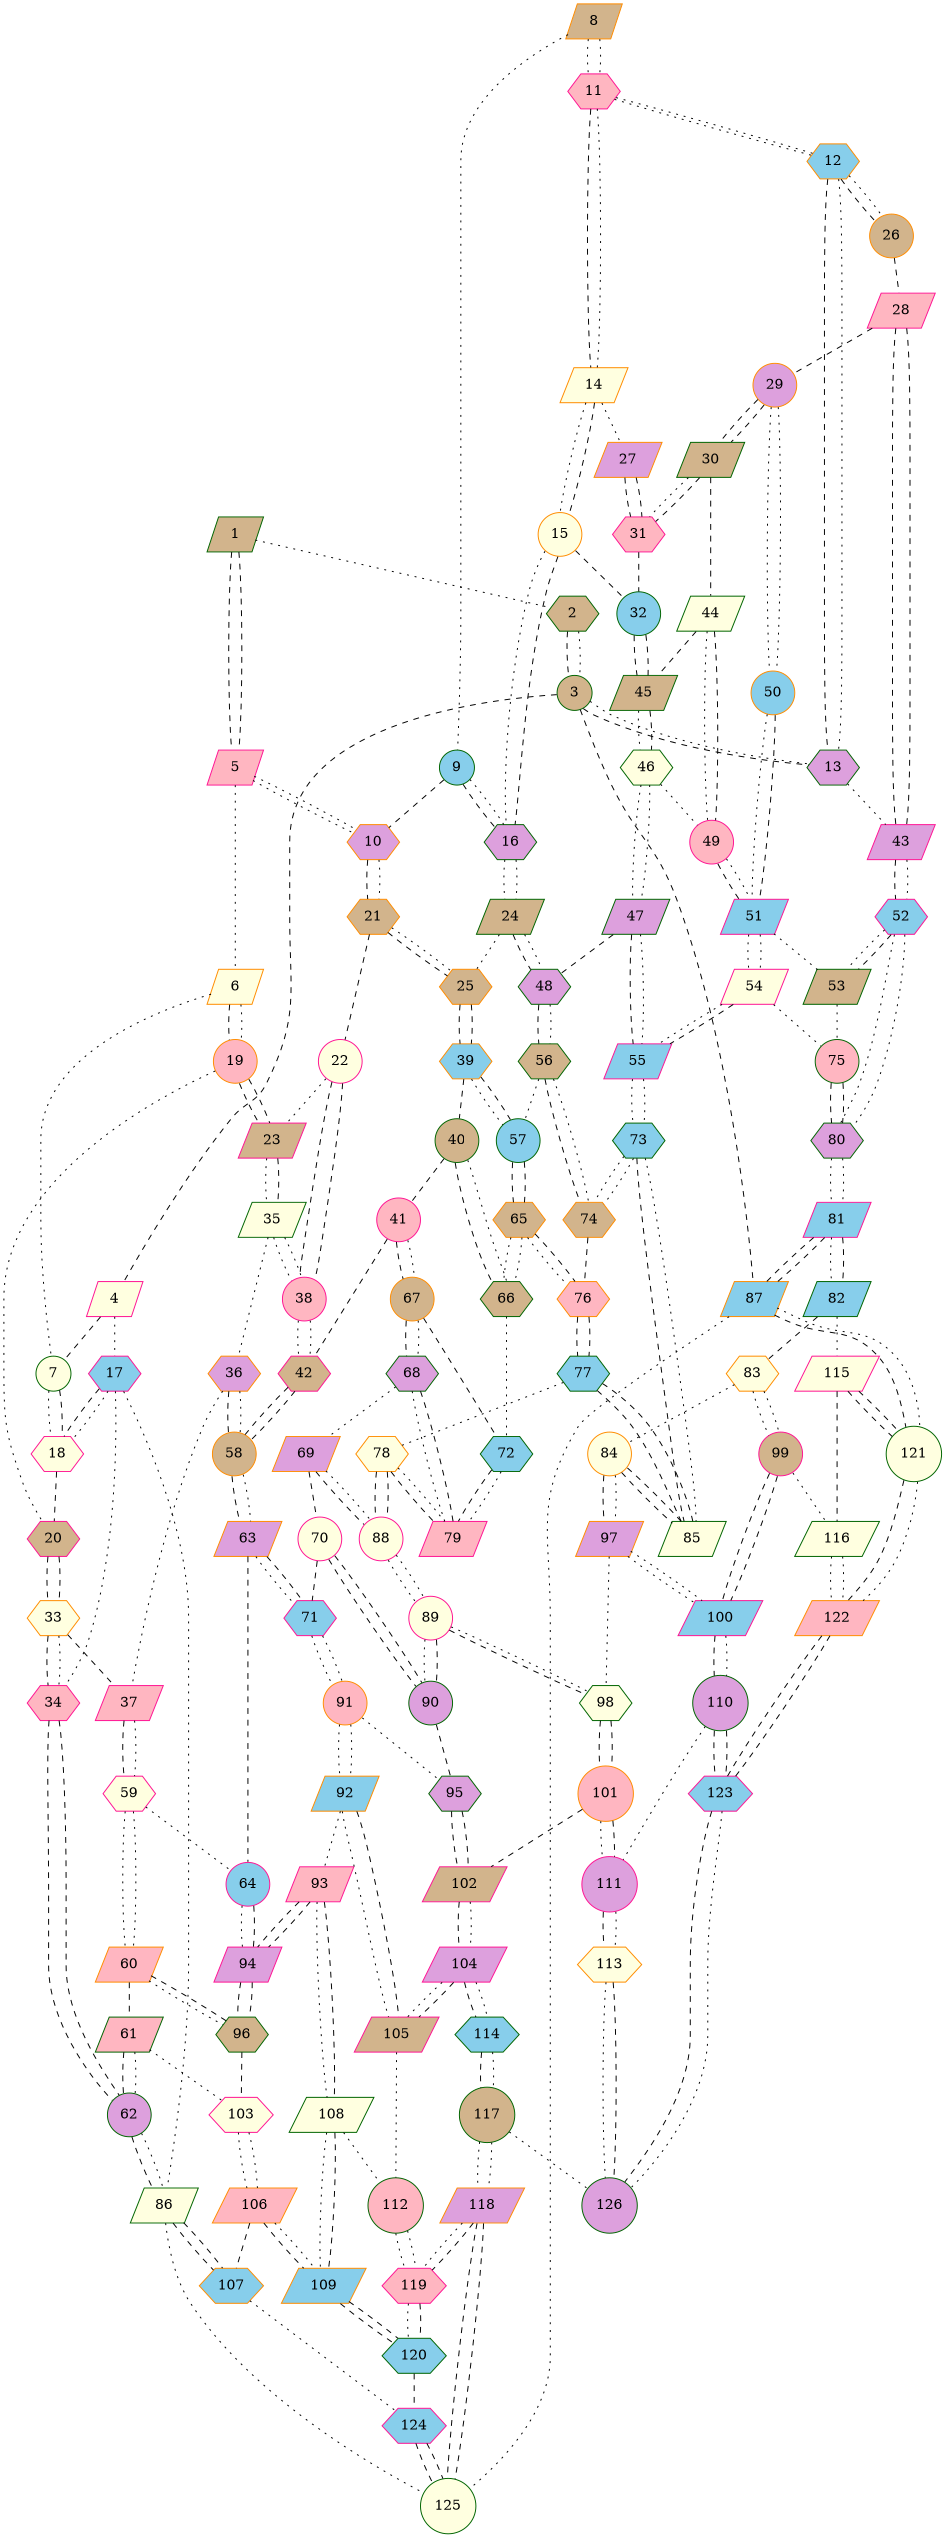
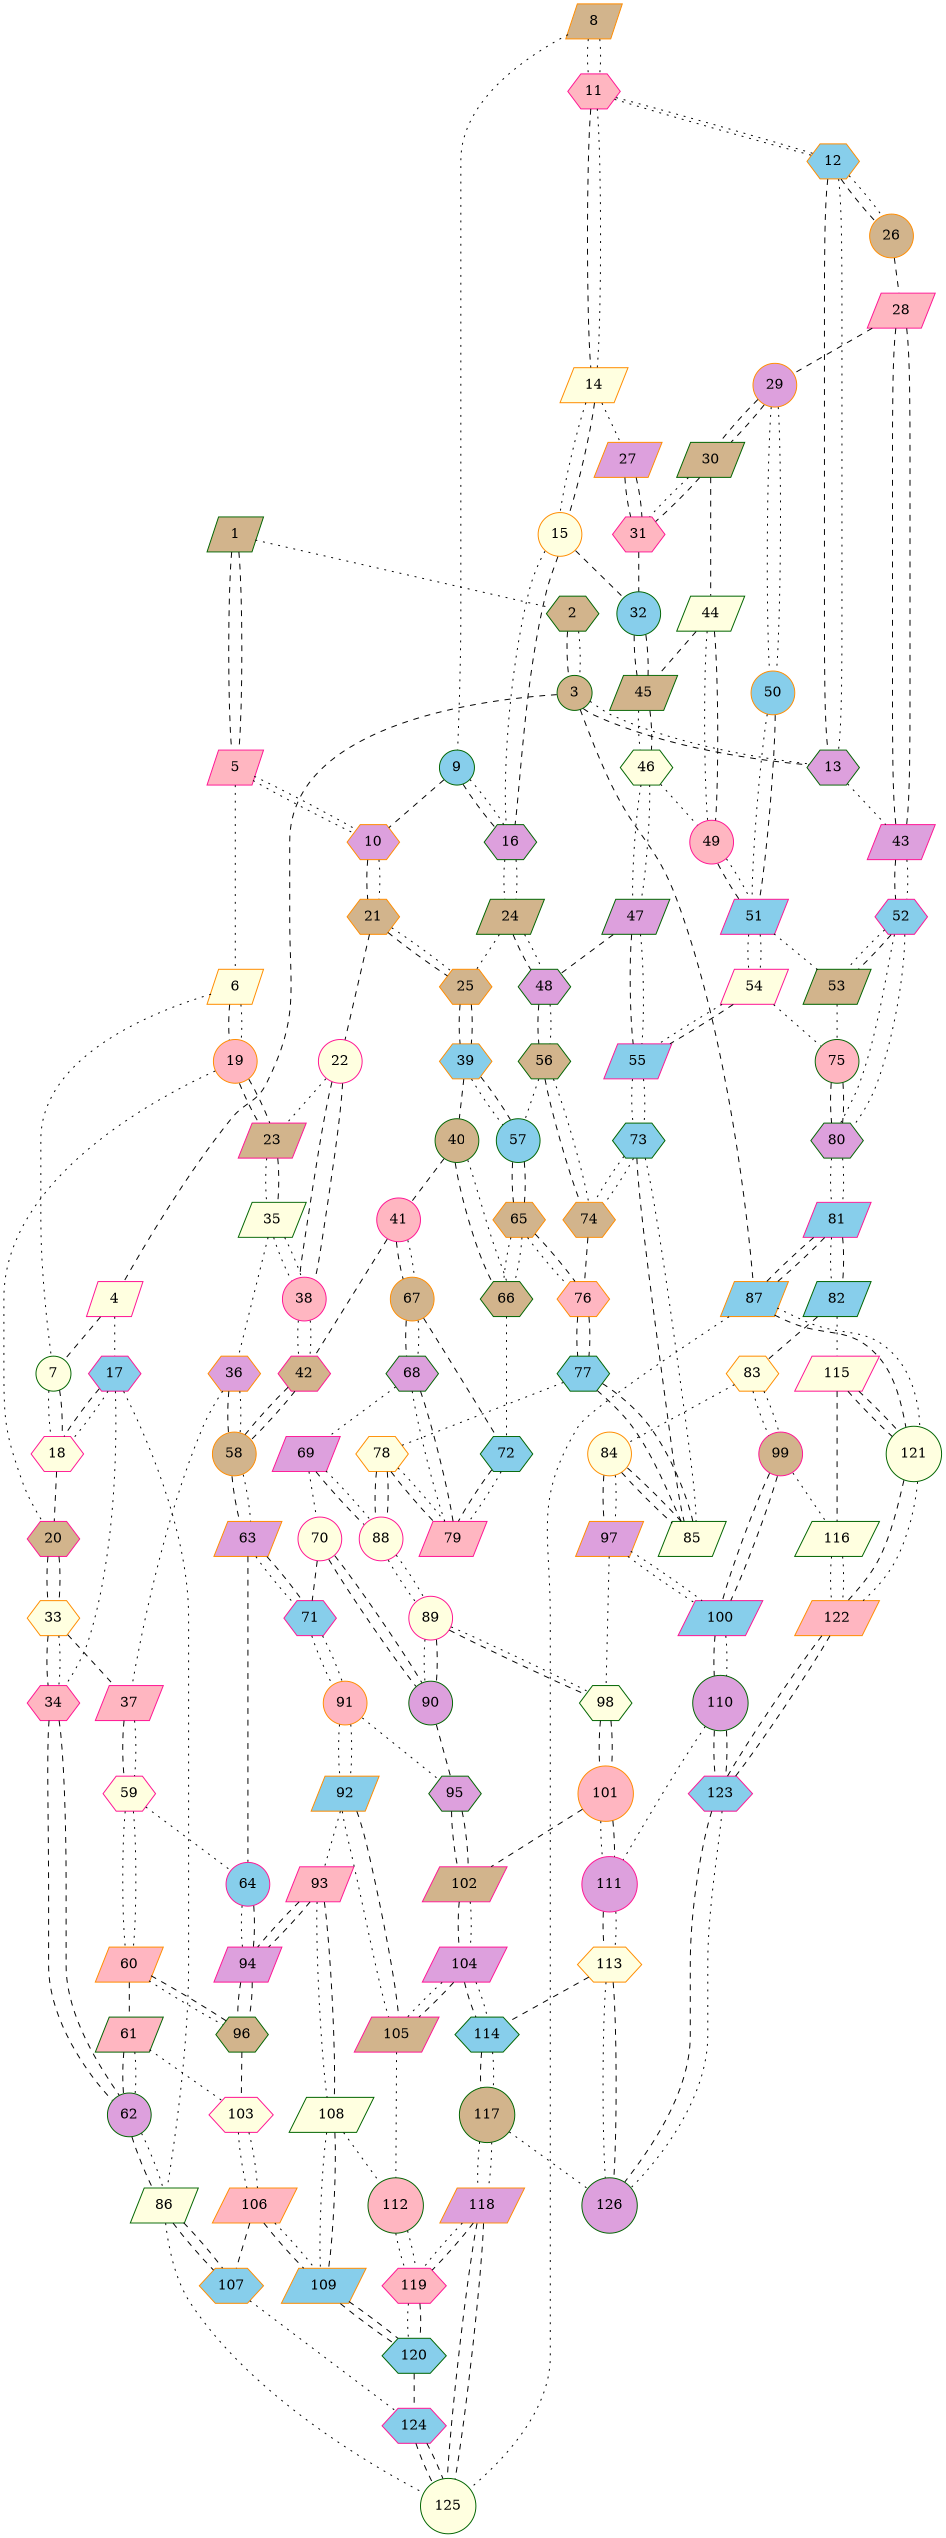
node "69": color darkorange -> deeppink
edge "69" -- "70": style dashed -> dotted
edge "113" -- "114": added
